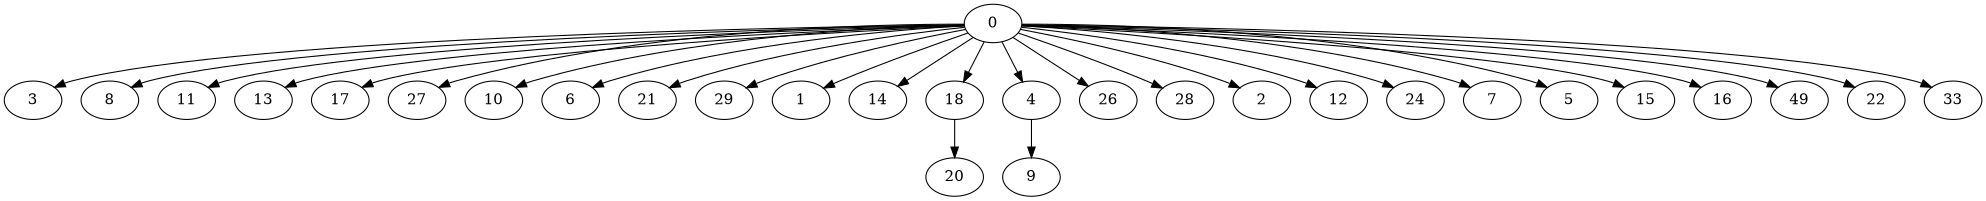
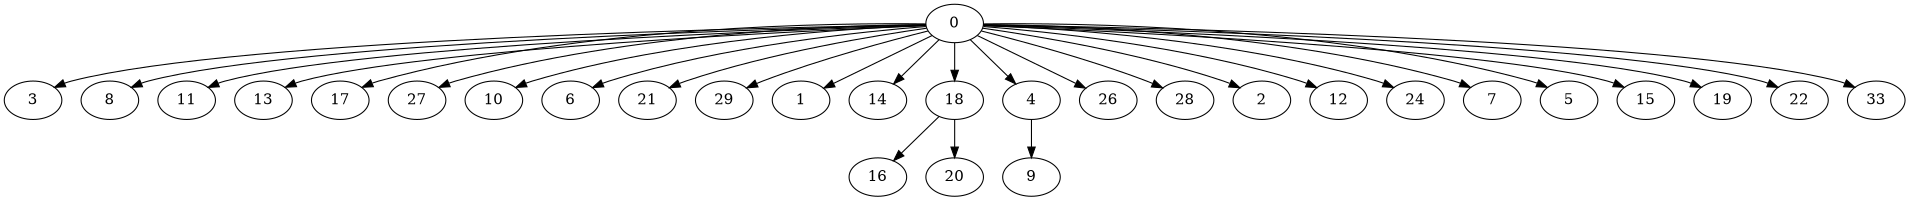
edge "0" -> "16": now "18" -> "16"
node "49": label "49" -> "19"
